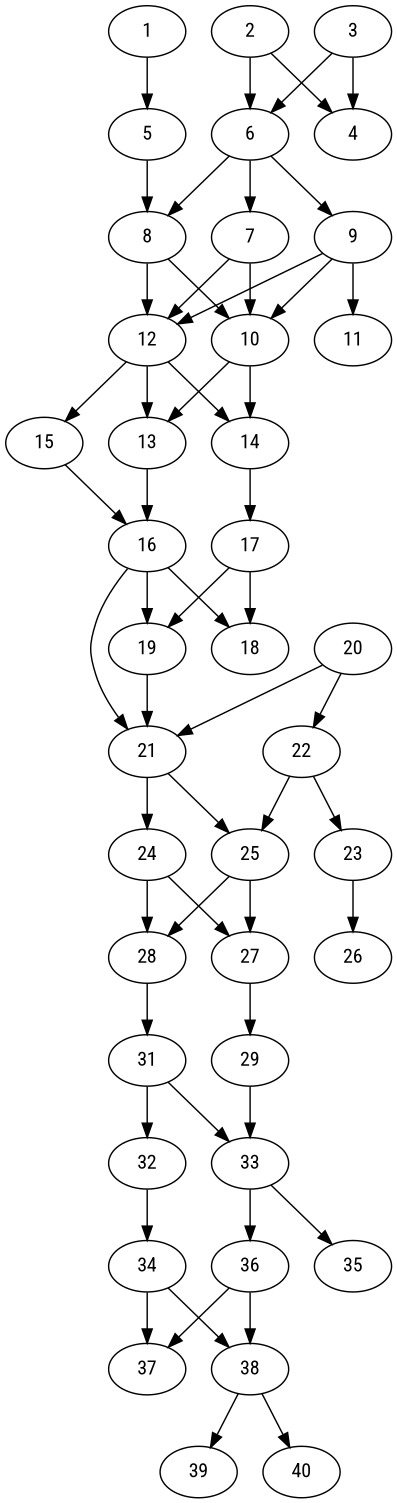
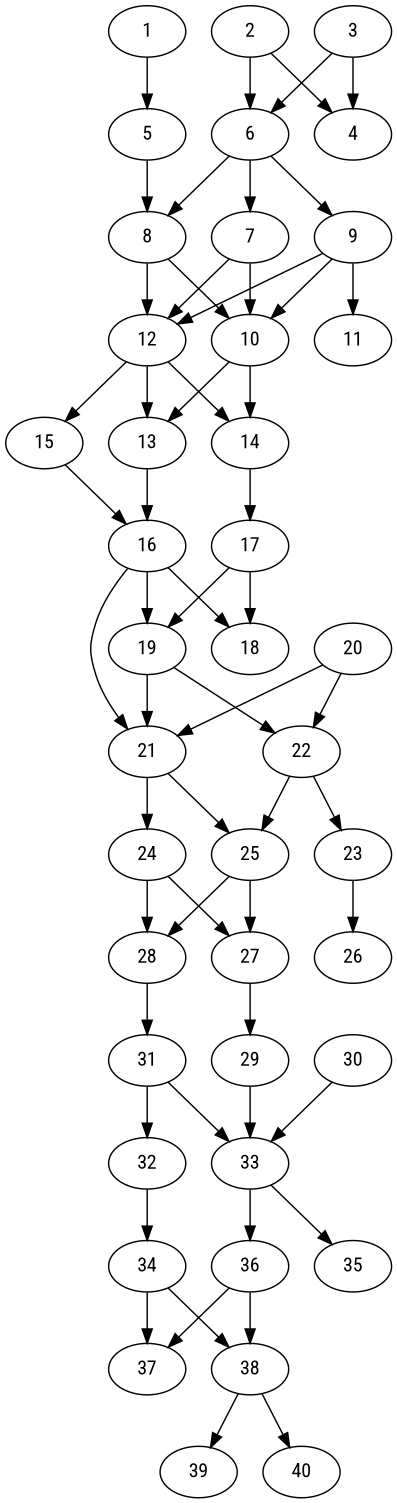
edge "19" -> "22": added
node "30": added
